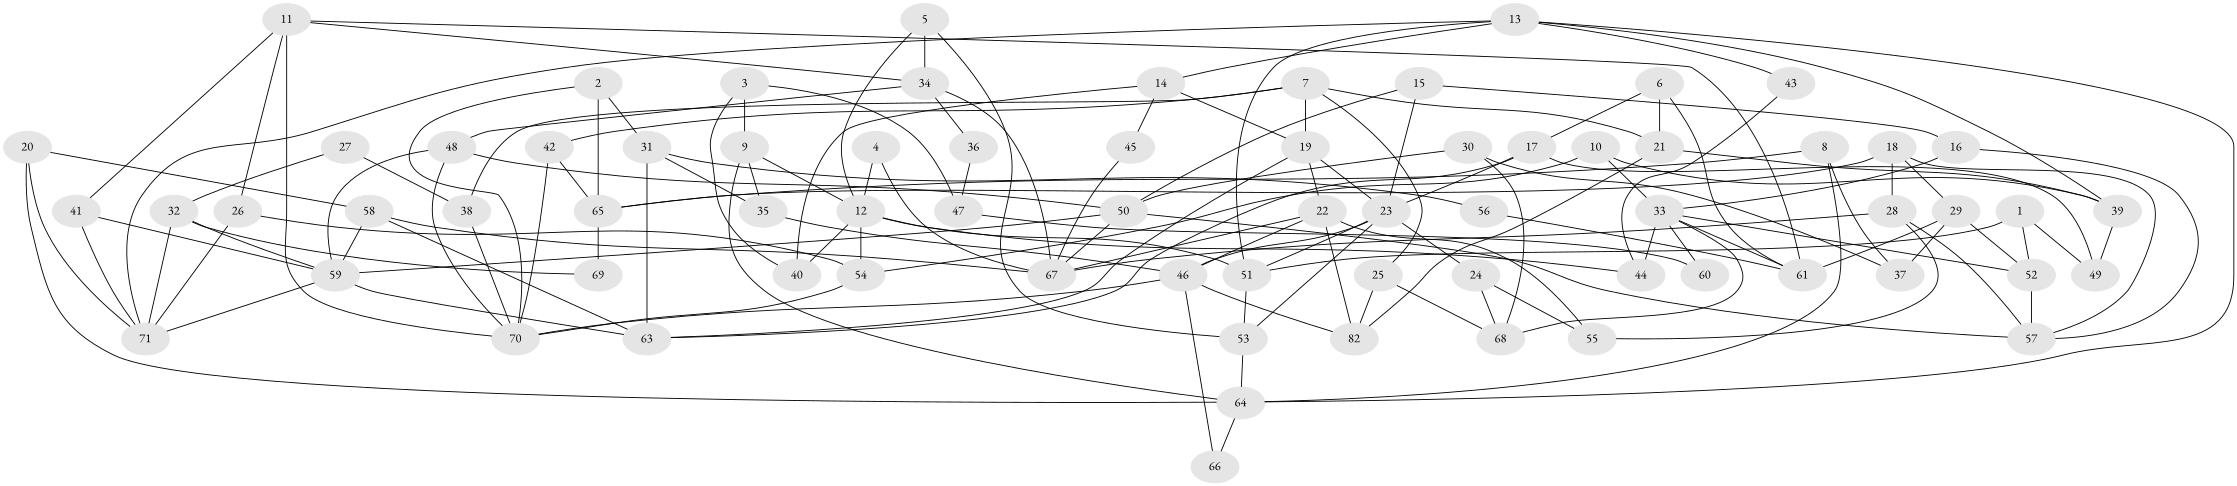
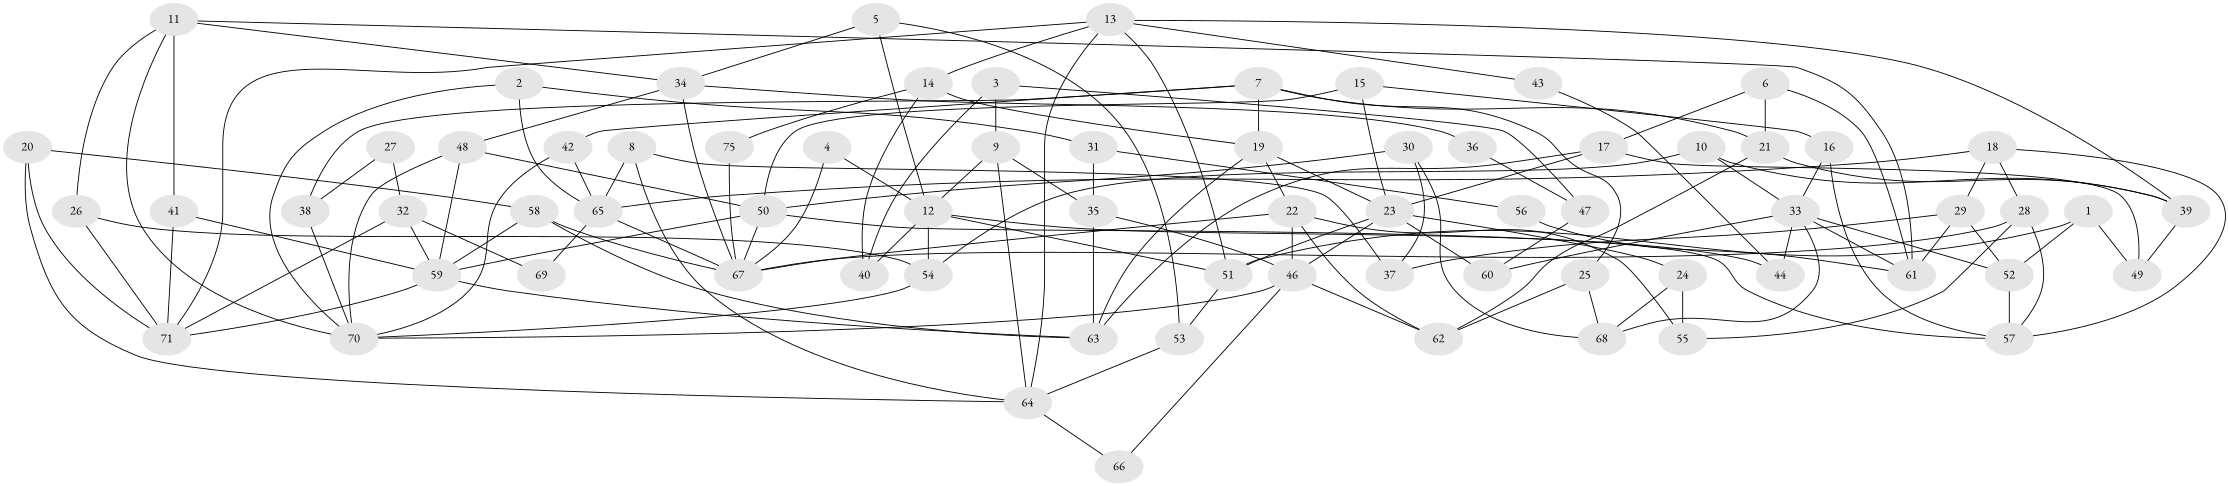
node "45": label "45" -> "75"
edge "31" -- "63": now "35" -- "63"
edge "65" -- "67": added
edge "23" -- "53": now "23" -- "60"
node "82": label "82" -> "62"
